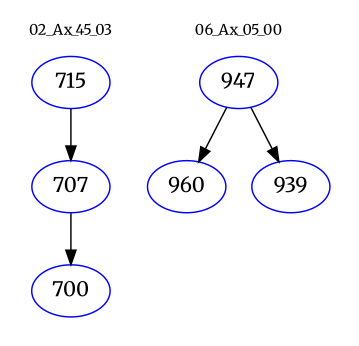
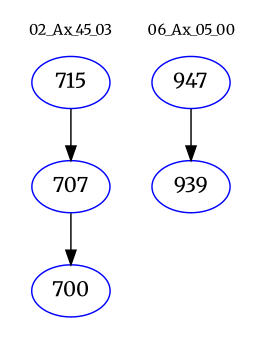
node "960": removed
